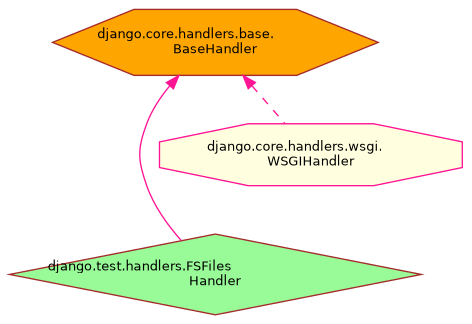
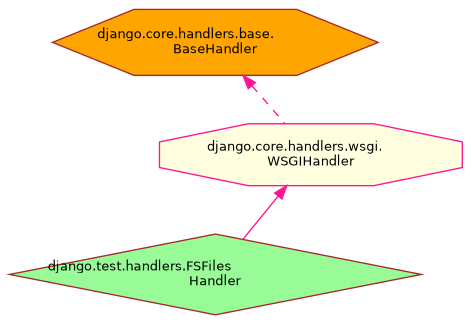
edge "django.test.handlers.FSFiles Handler" -> "django.core.handlers.base. BaseHandler": now "django.test.handlers.FSFiles Handler" -> "django.core.handlers.wsgi. WSGIHandler"
